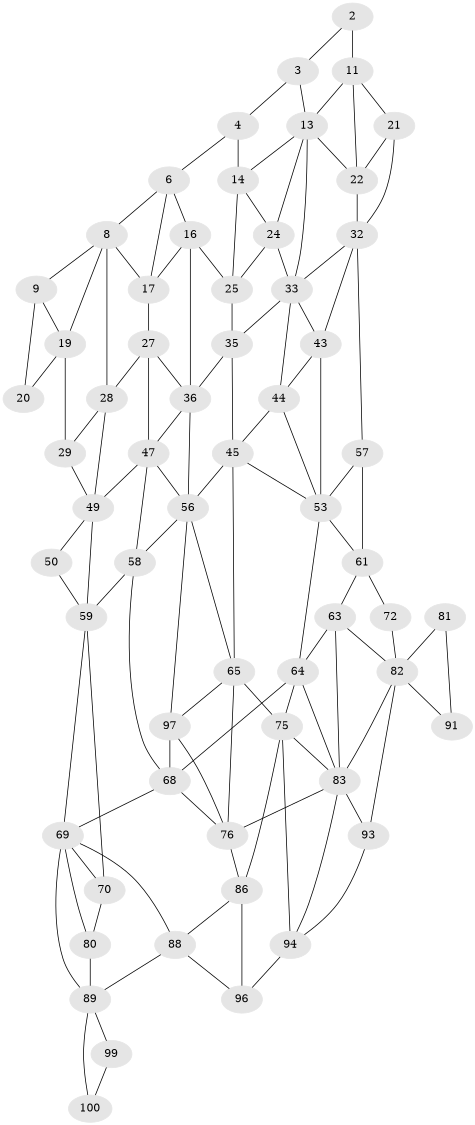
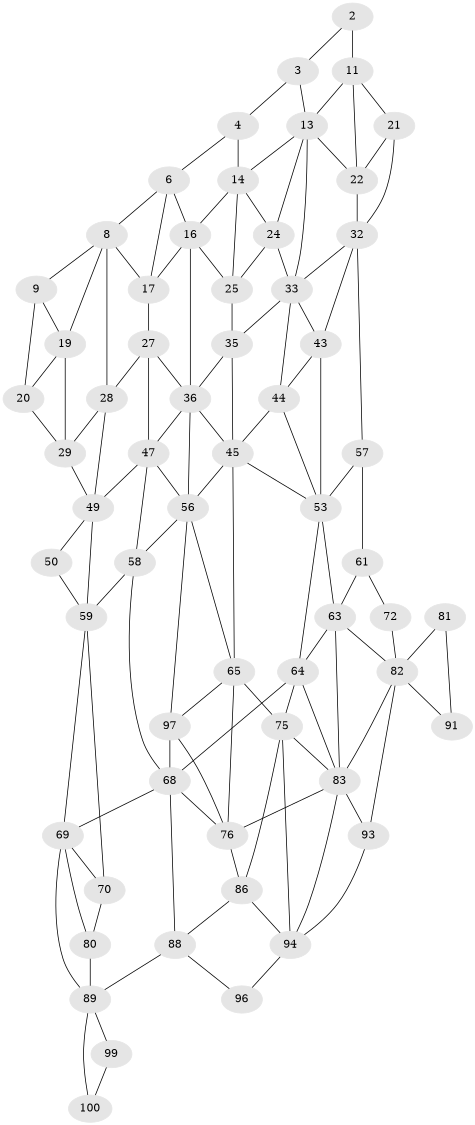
edge "14" -- "16": added
edge "20" -- "29": added
edge "36" -- "45": added
edge "53" -- "61": now "53" -- "63"
edge "69" -- "88": now "68" -- "88"
edge "86" -- "96": now "86" -- "94"
